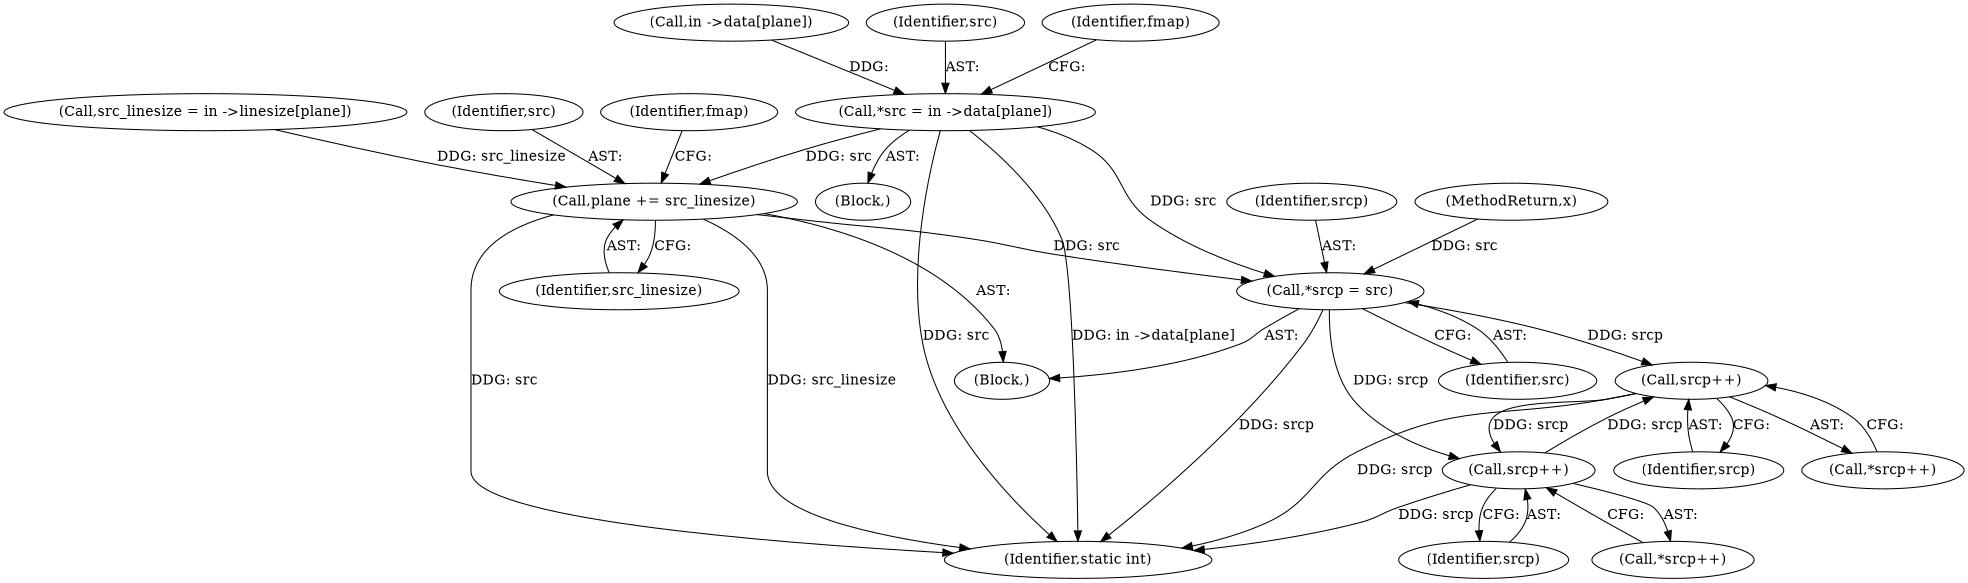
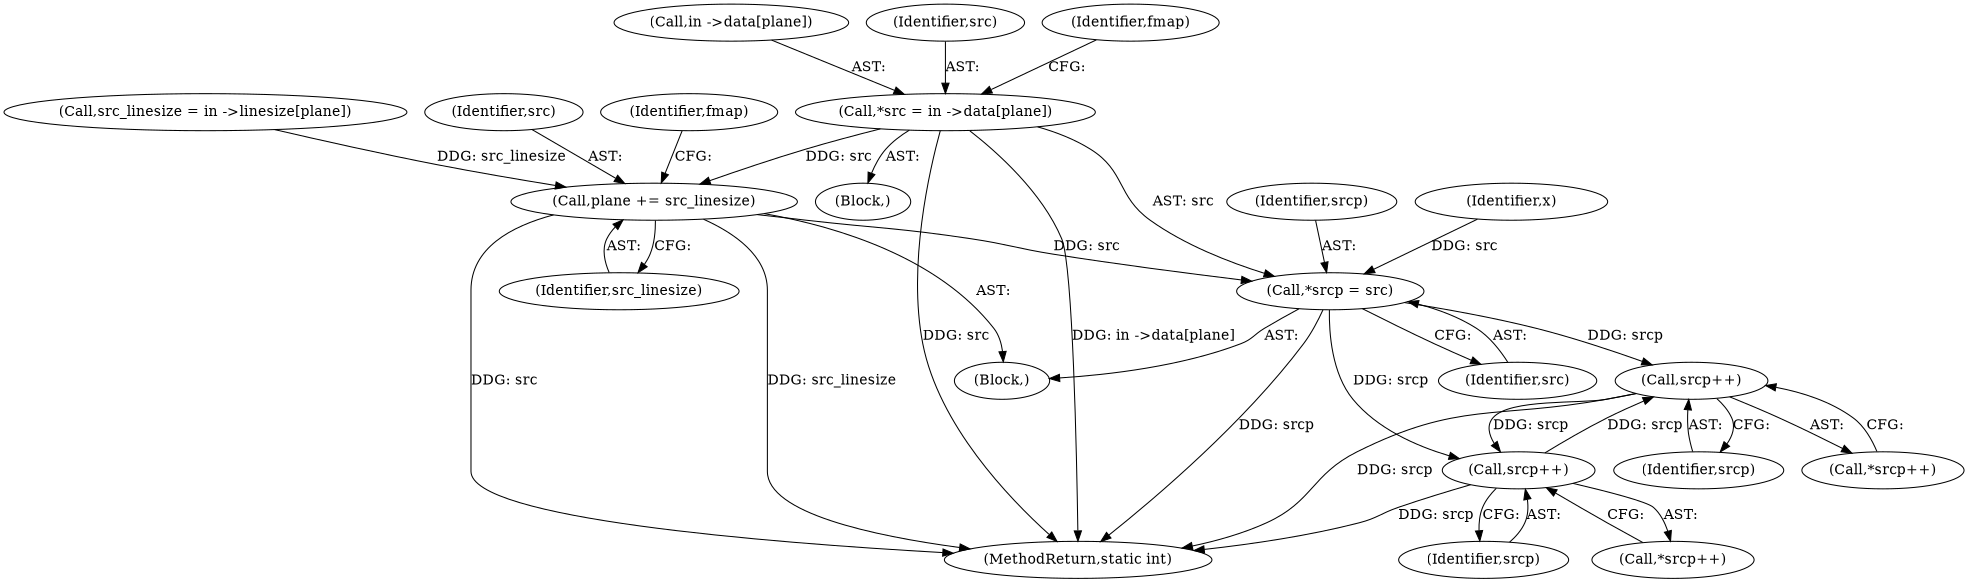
edge "(Call,in ->data[plane])" -> "(Call,*src = in ->data[plane])": label "DDG: " -> "AST: "
edge "(Call,*src = in ->data[plane])" -> "(Call,*srcp = src)": label "DDG: src" -> "AST: src"
node "(MethodReturn,x)": label "(MethodReturn,x)" -> "(Identifier,x)"
node "(Identifier,static int)": label "(Identifier,static int)" -> "(MethodReturn,static int)"
